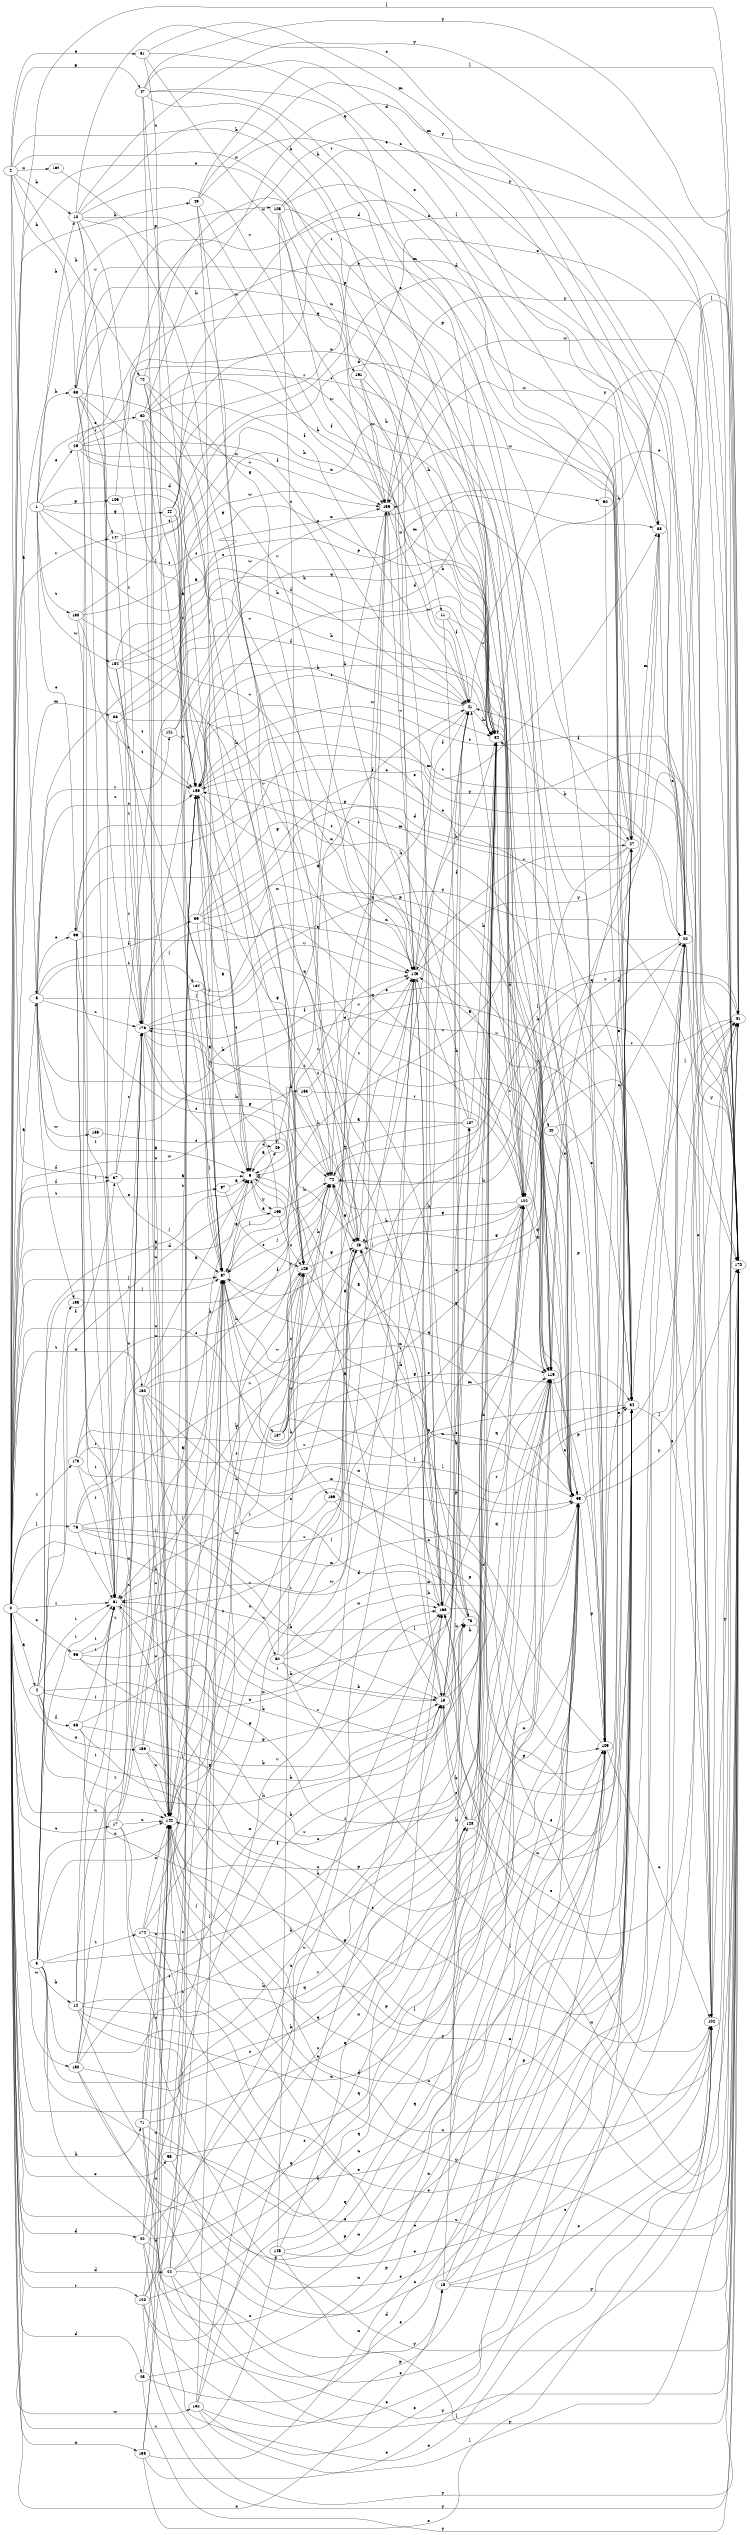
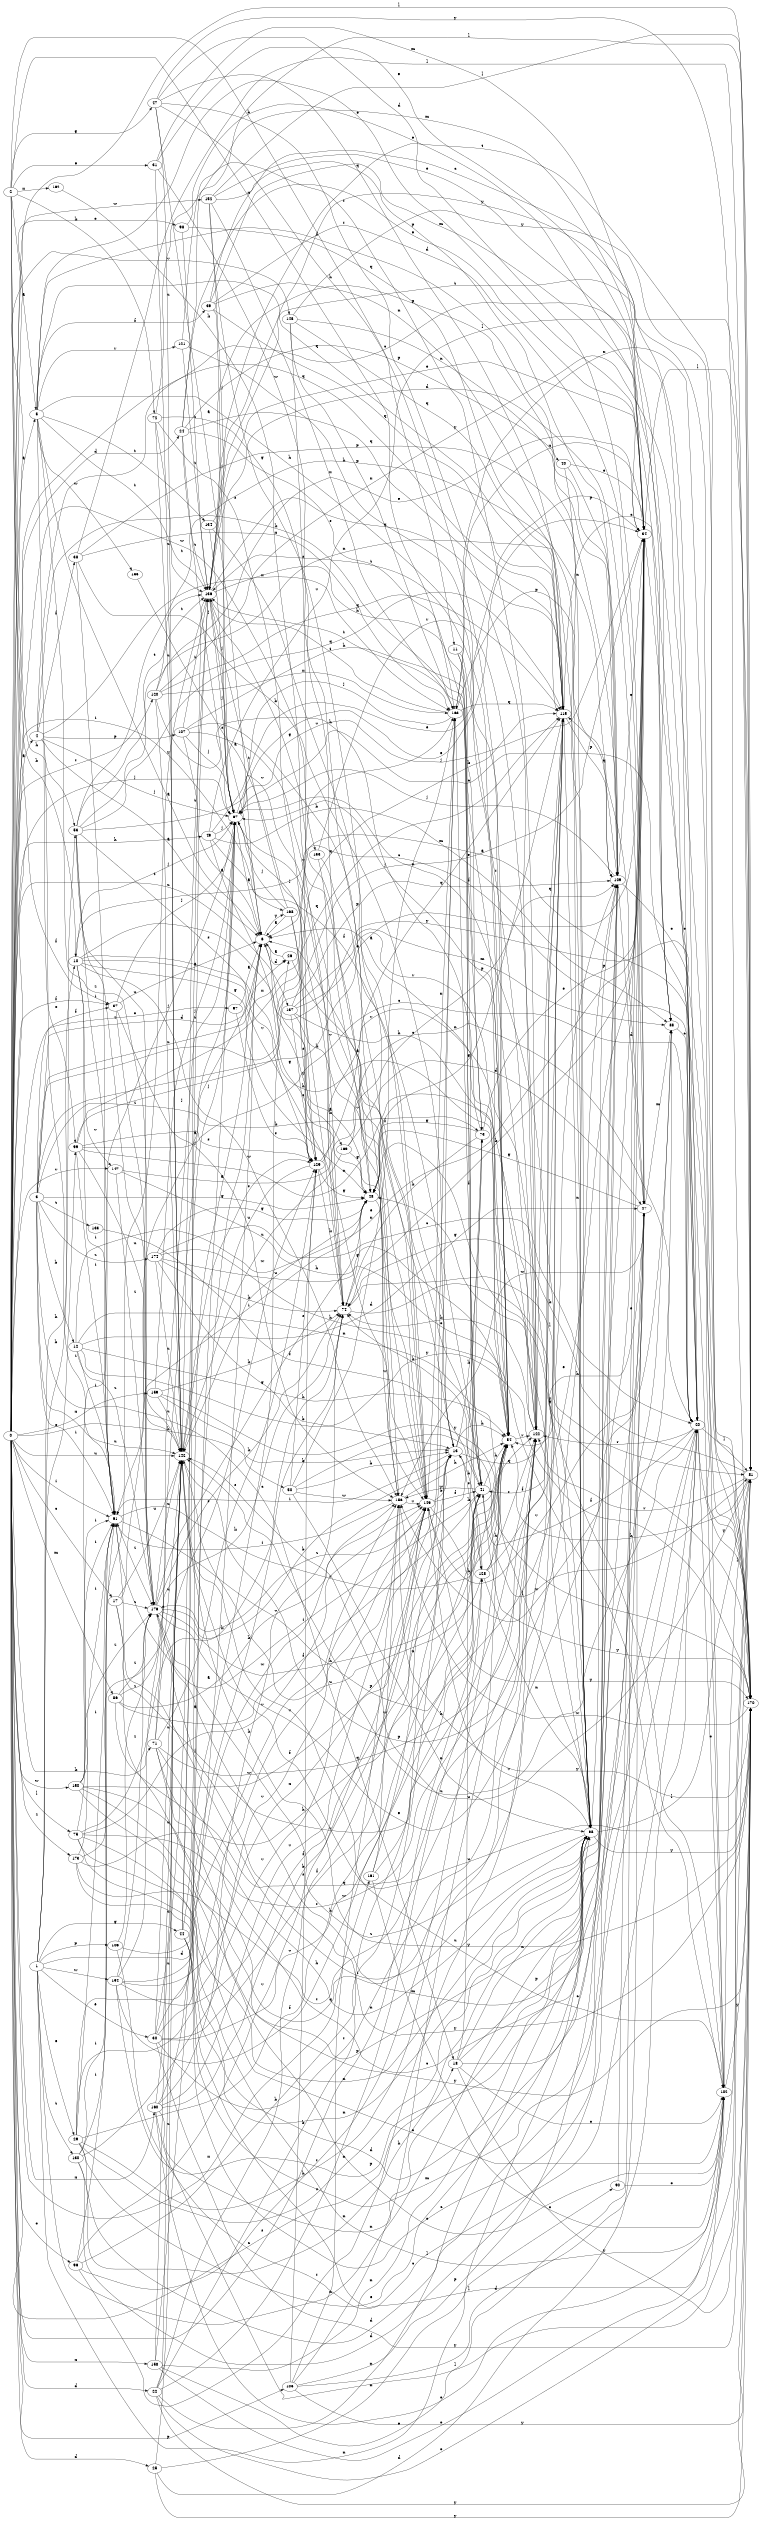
edge "105" -> "27": now "105" -> "20"
edge "5" -> "133": removed, label "t"
edge "13" -> "107": removed, label "p"
edge "73" -> "142": now "81" -> "142"
